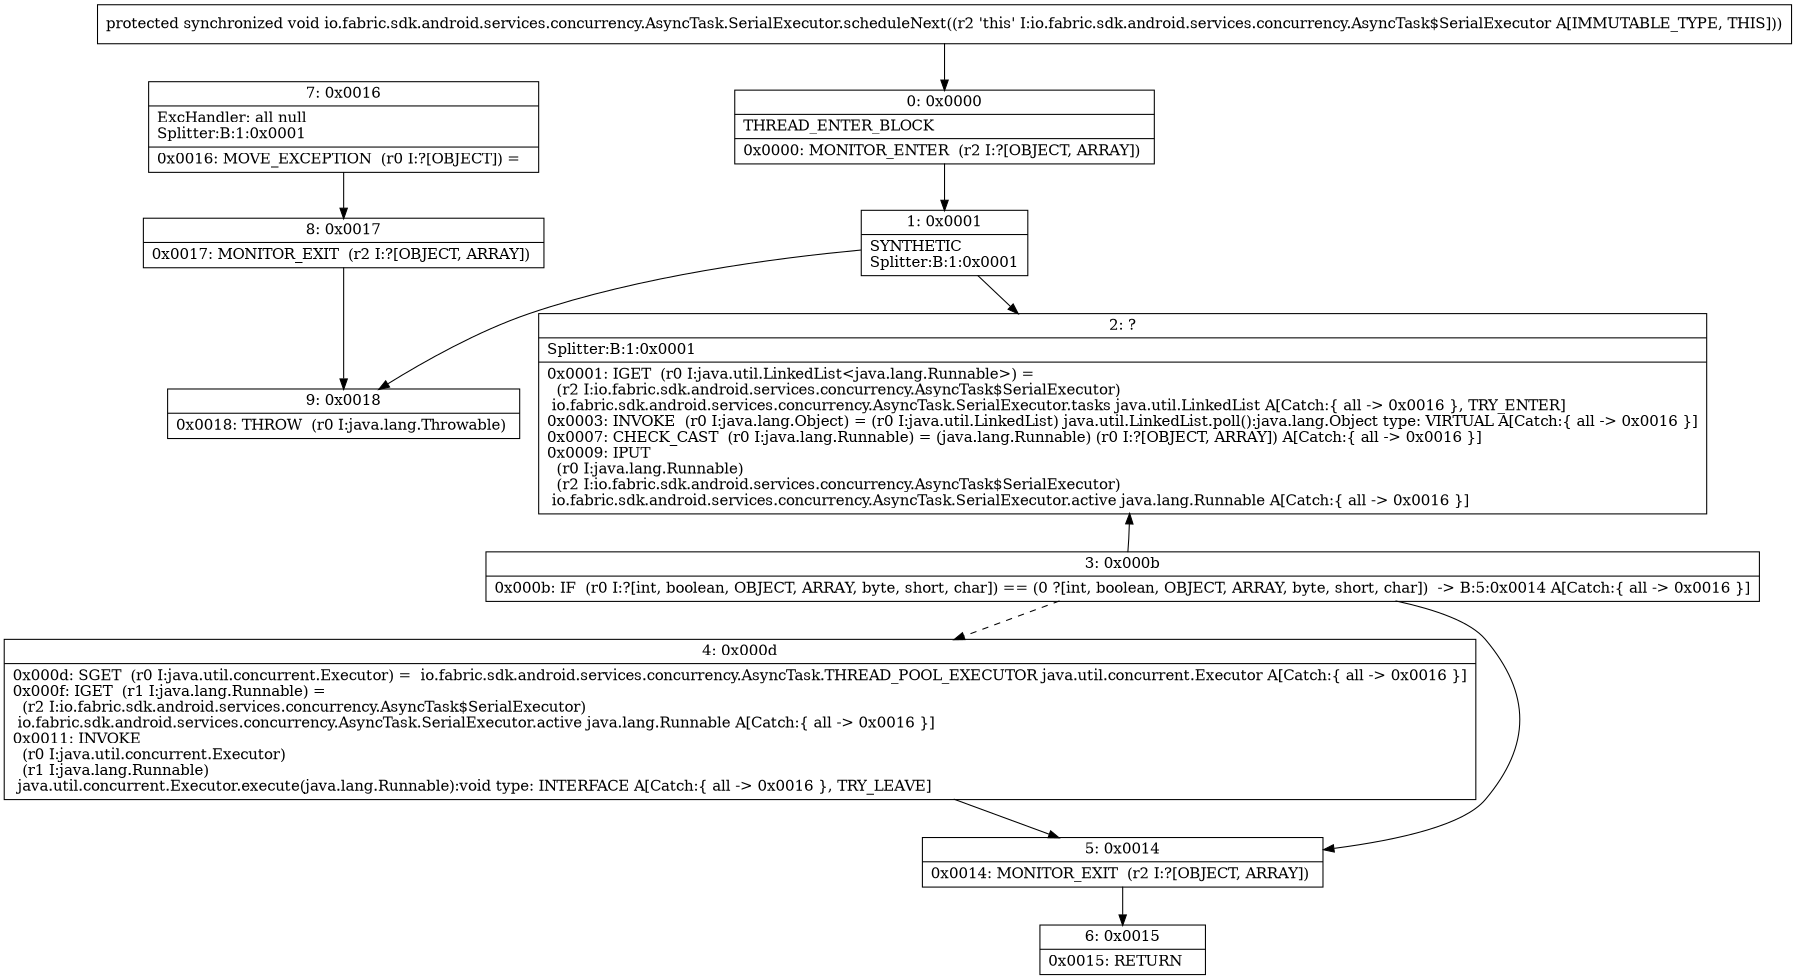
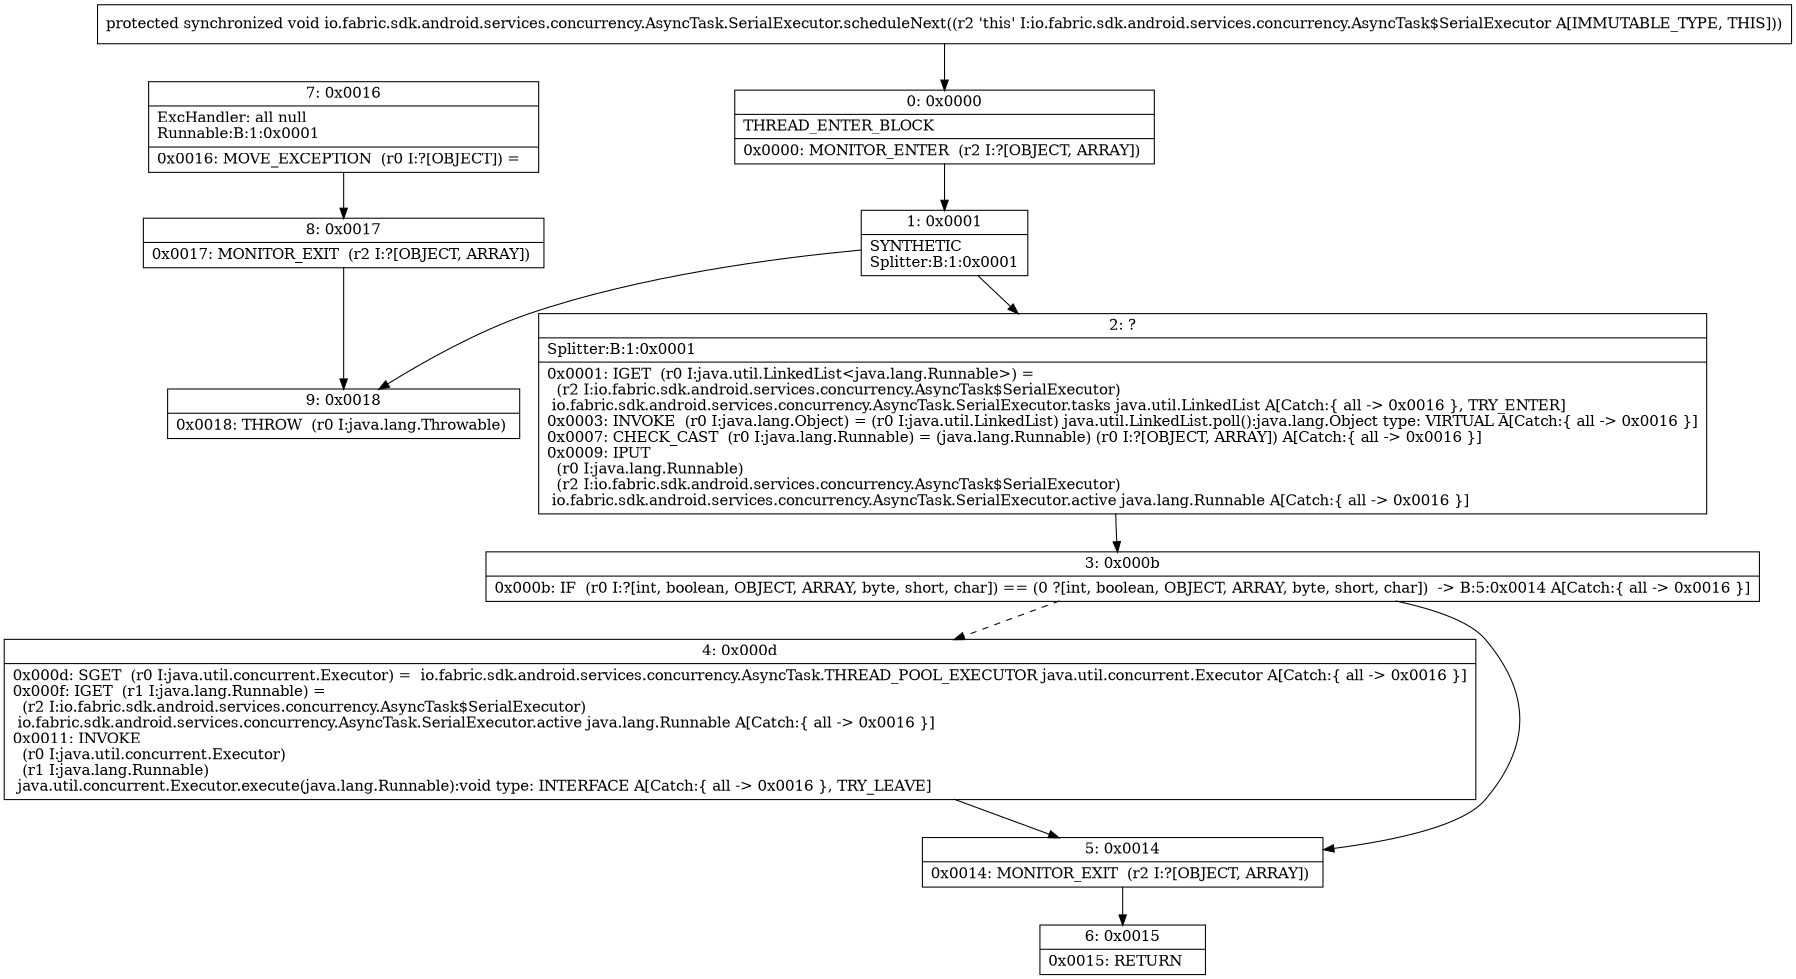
node "7: 0x0016": text "Splitter:B:1:0x0001" -> "Runnable:B:1:0x0001"
edge "3: 0x000b" -> "2: ?": reversed
